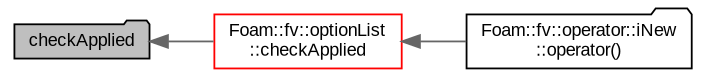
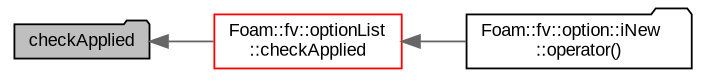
node "Foam::fv::operator::iNew ::operator()": label "Foam::fv::operator::iNew ::operator()" -> "Foam::fv::option::iNew ::operator()"
